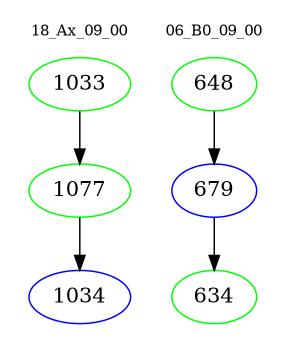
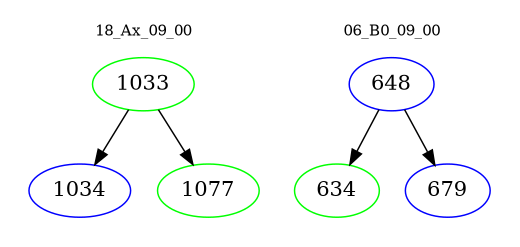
node "648": color green -> blue
edge "1077" -> "1034": now "1033" -> "1034"
edge "679" -> "634": now "648" -> "634"
